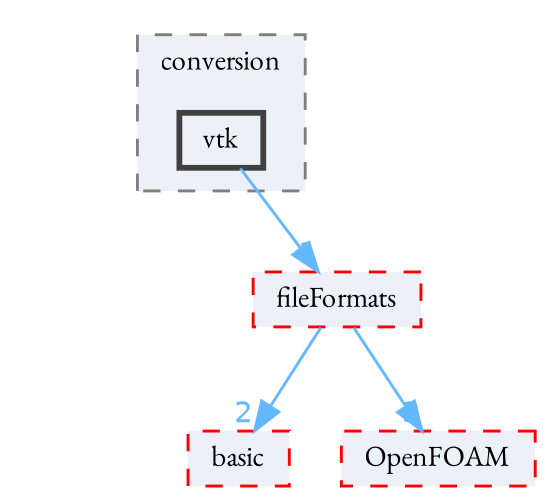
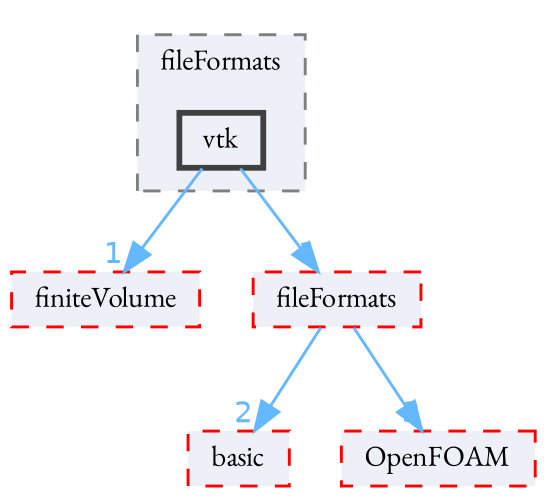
cluster "conversion": label "conversion" -> "fileFormats"
node "finiteVolume": added
